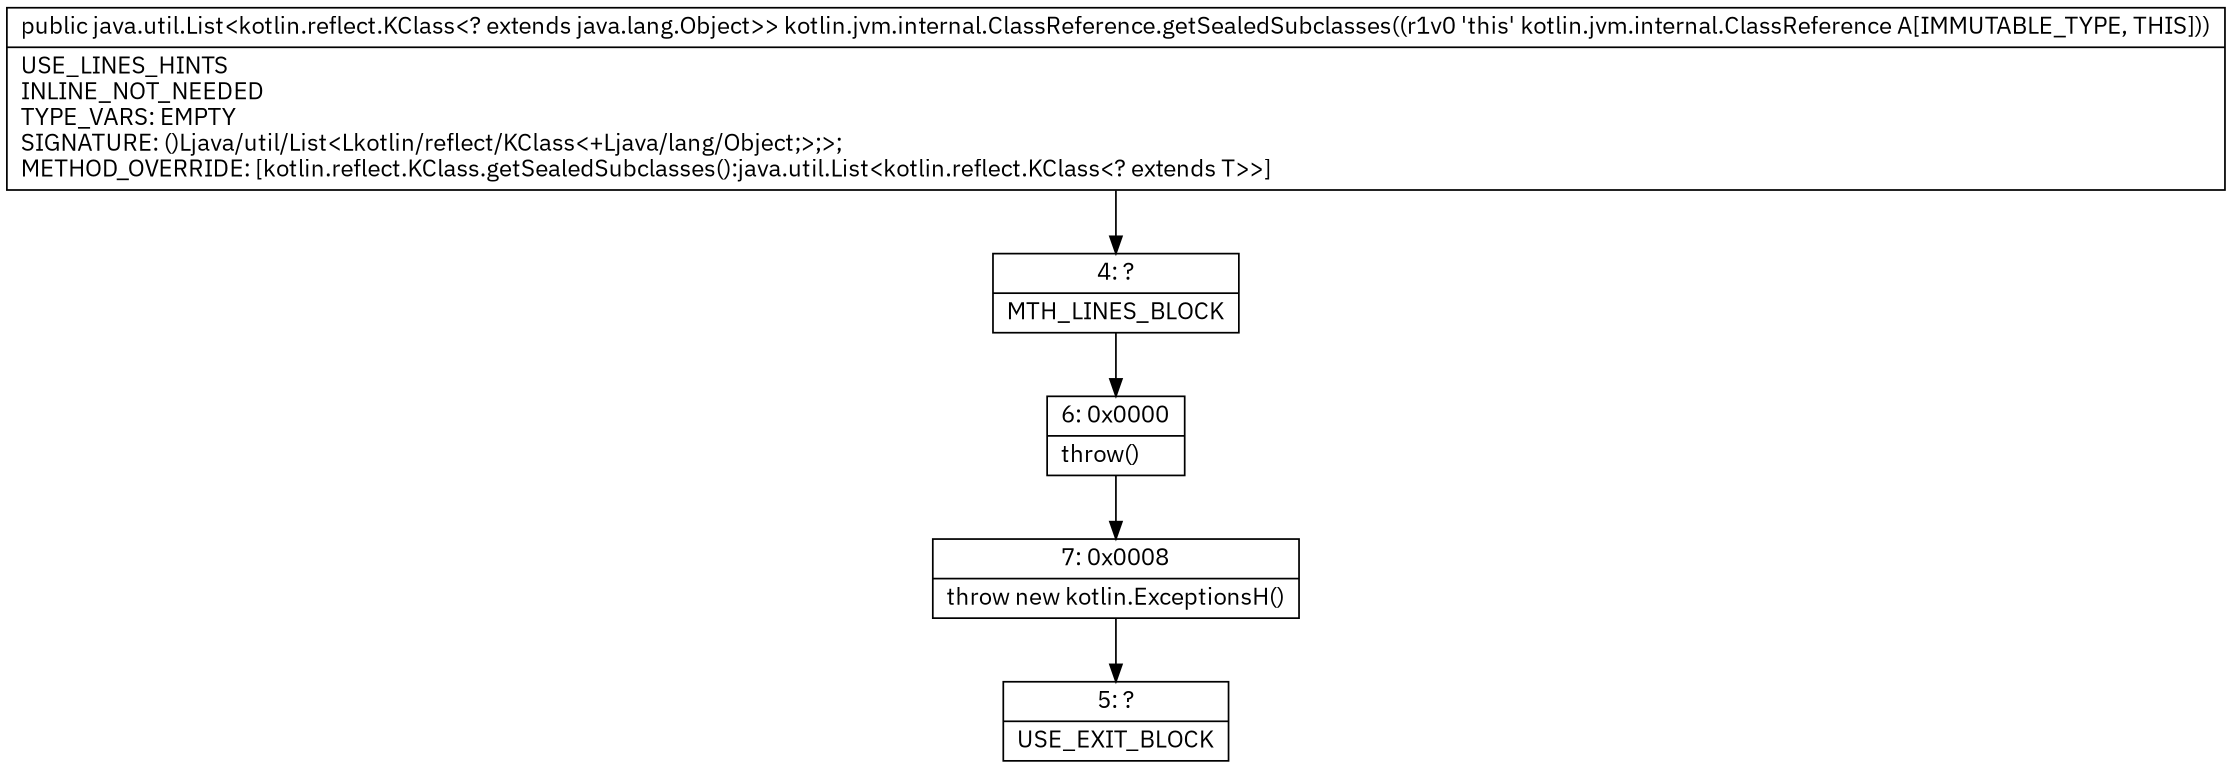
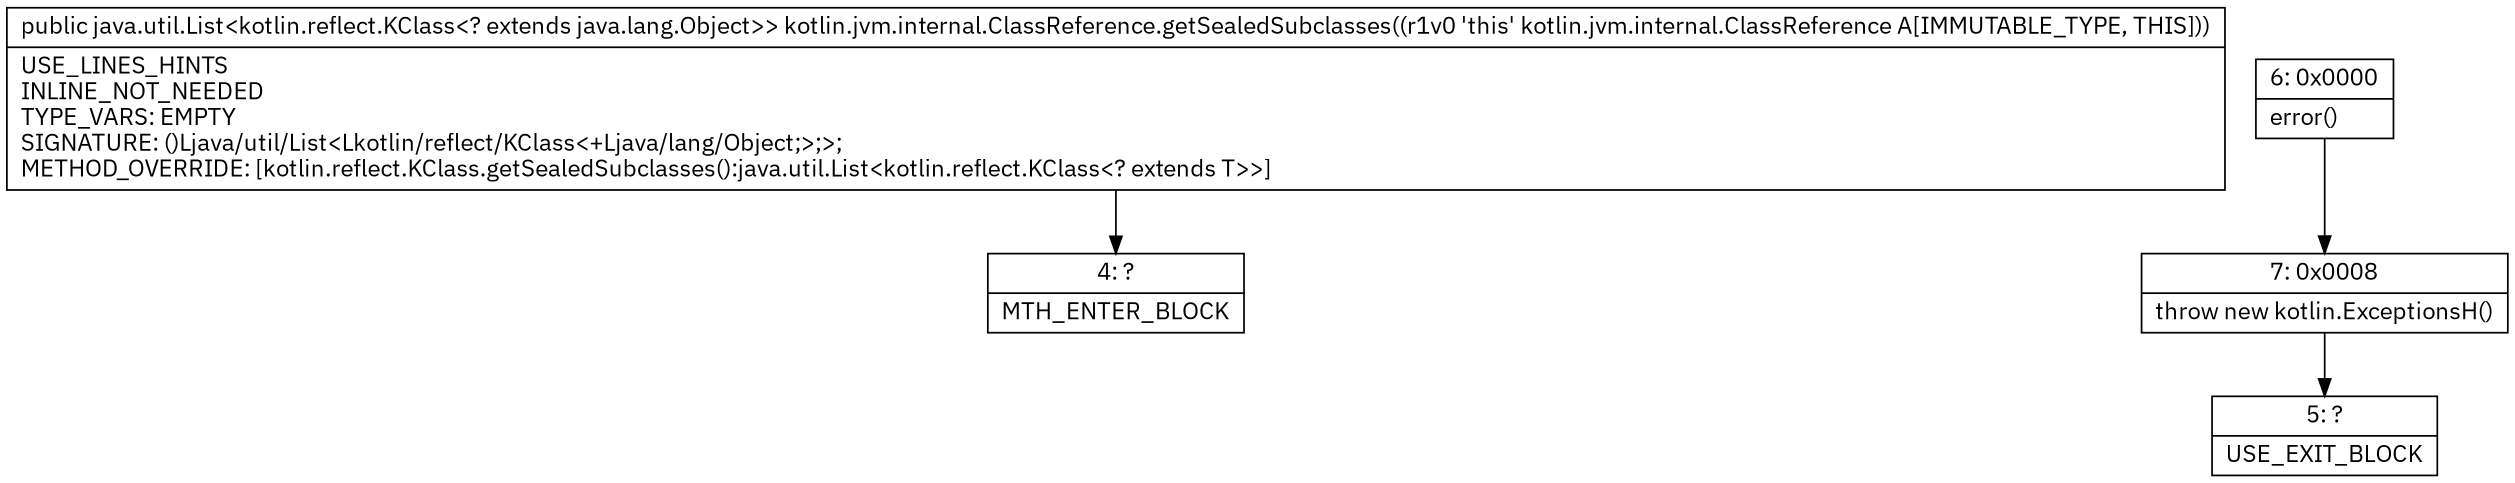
node "4: ?": text "MTH_LINES_BLOCK" -> "MTH_ENTER_BLOCK"
edge "4: ?" -> "6: 0x0000": removed
node "6: 0x0000": text "throw()" -> "error()"
